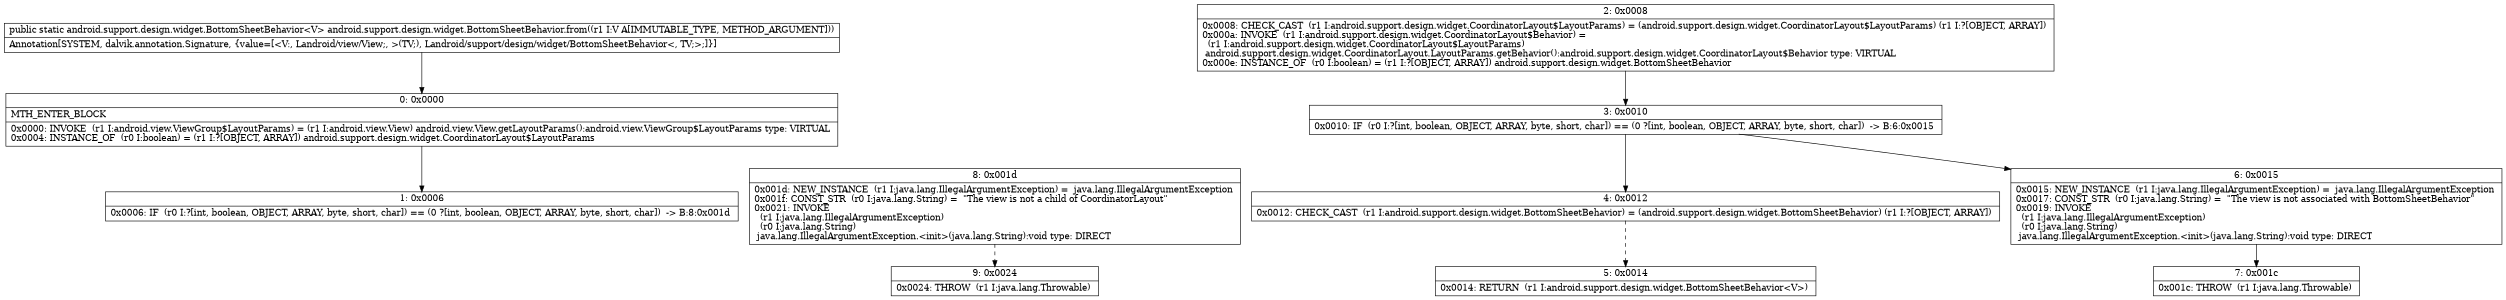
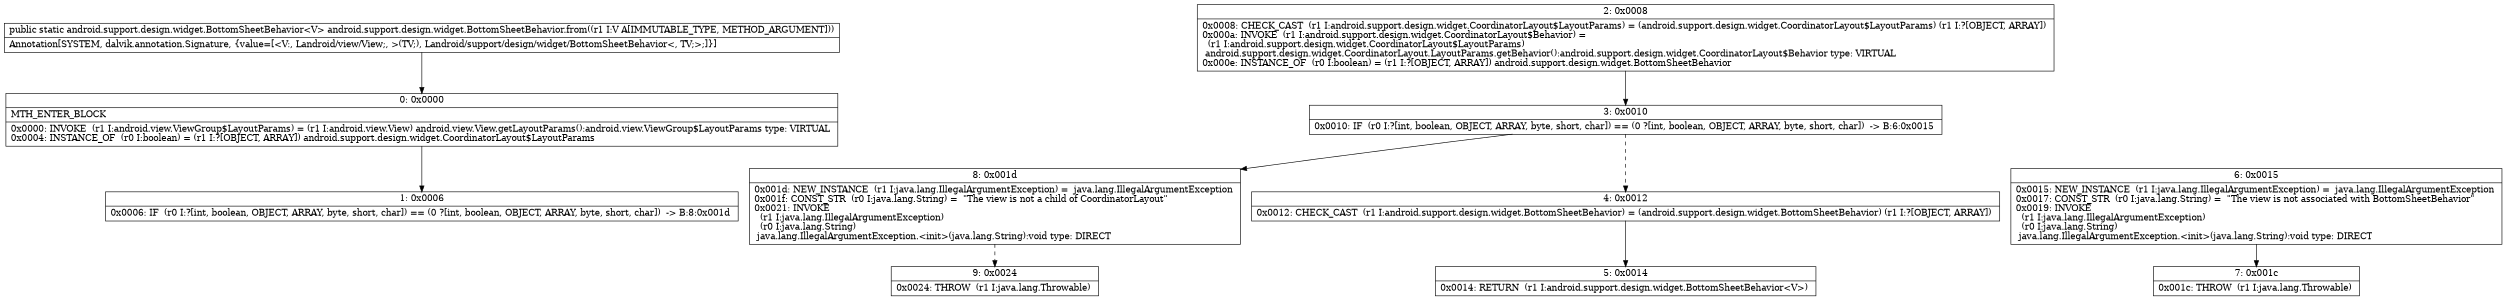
edge "3: 0x0010" -> "6: 0x0015": now "3: 0x0010" -> "8: 0x001d"
edge "3: 0x0010" -> "4: 0x0012": style solid -> dashed
edge "4: 0x0012" -> "5: 0x0014": style dashed -> solid
